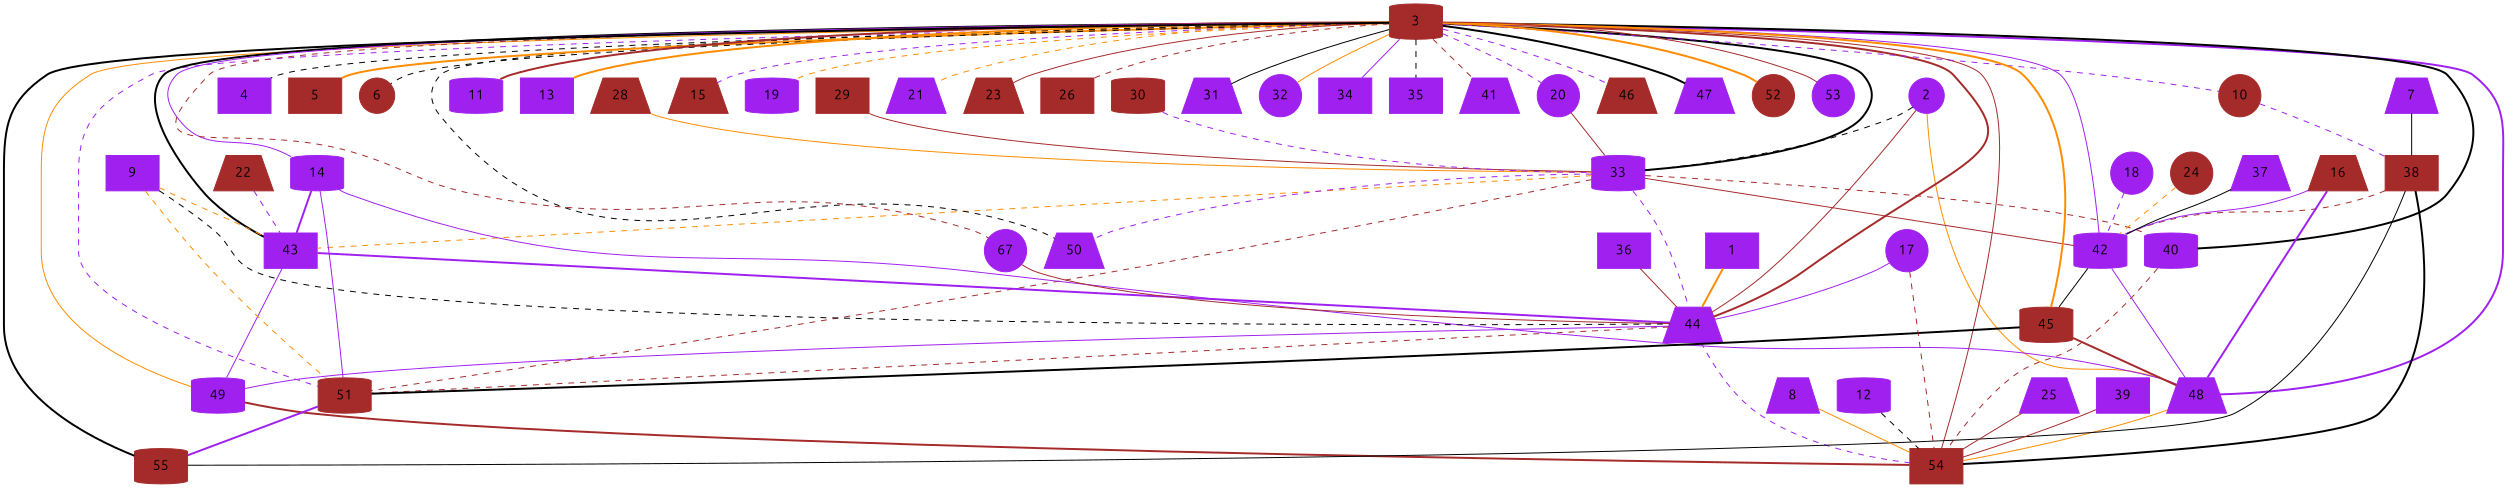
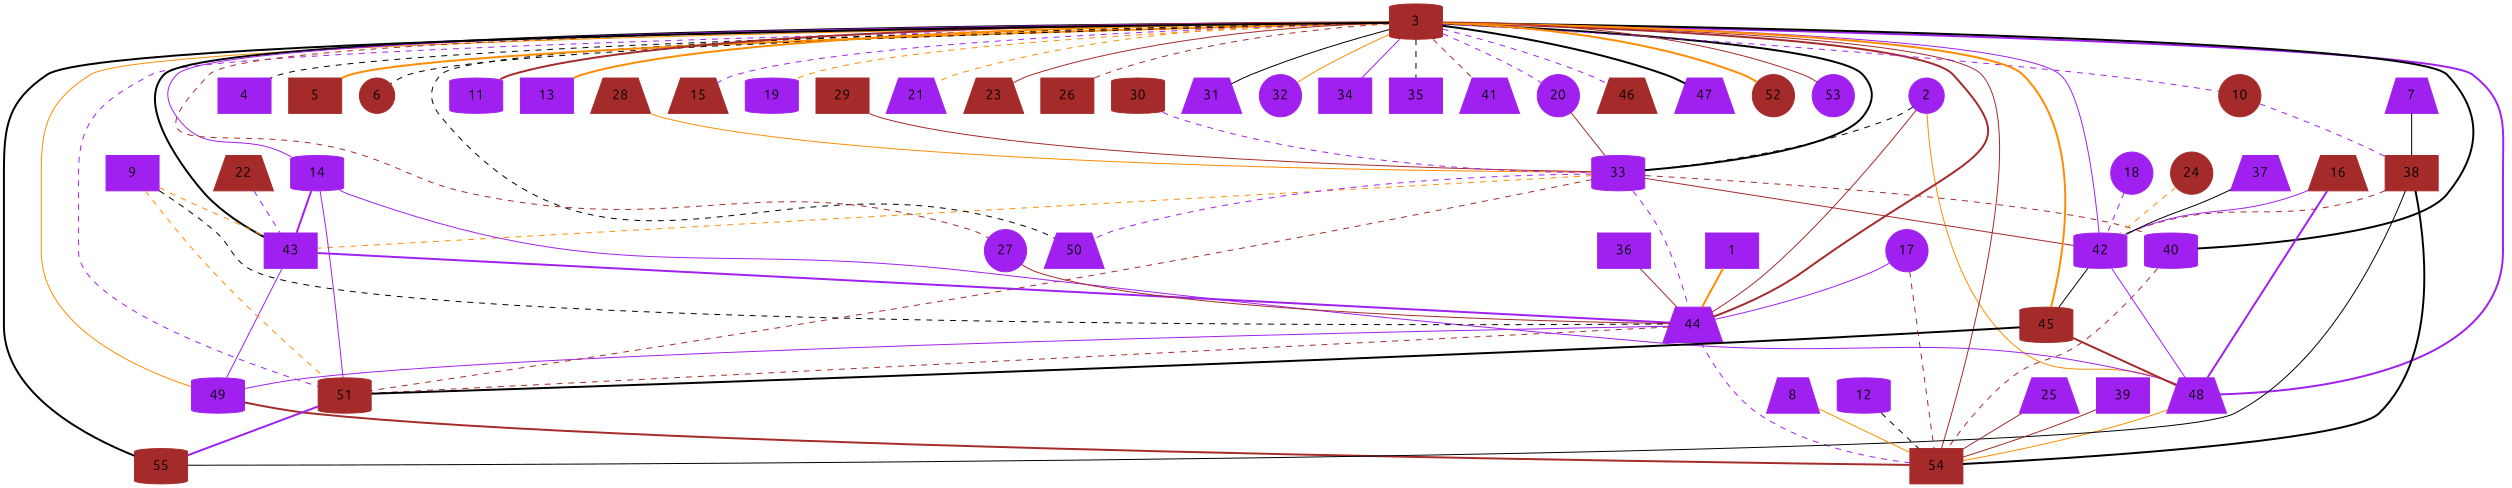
node "67": label "67" -> "27"
